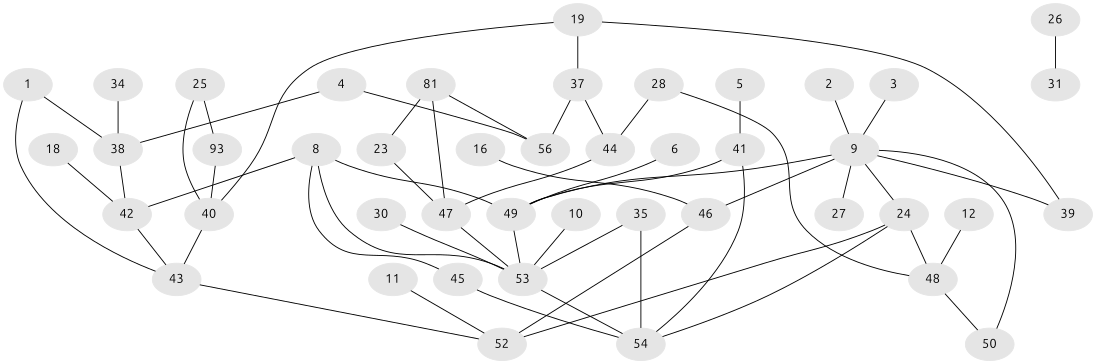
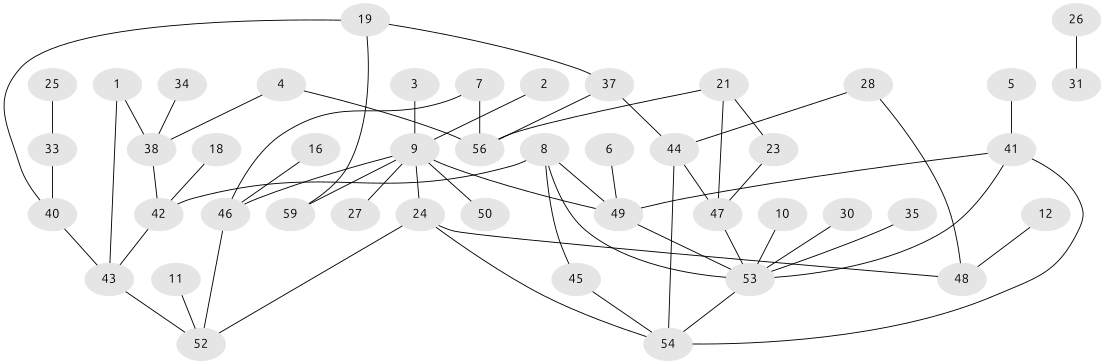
node "81": label "81" -> "21"
node "7": added
node "93": label "93" -> "33"
edge "25" -- "40": removed
node "39": label "39" -> "59"
edge "41" -- "53": added
edge "35" -- "54": now "44" -- "54"
edge "48" -- "50": removed
